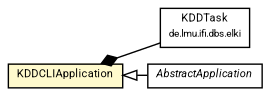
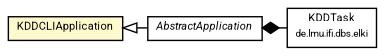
edge "KDDTask" -> "KDDCLIApplication": now "KDDTask" -> "AbstractApplication"
